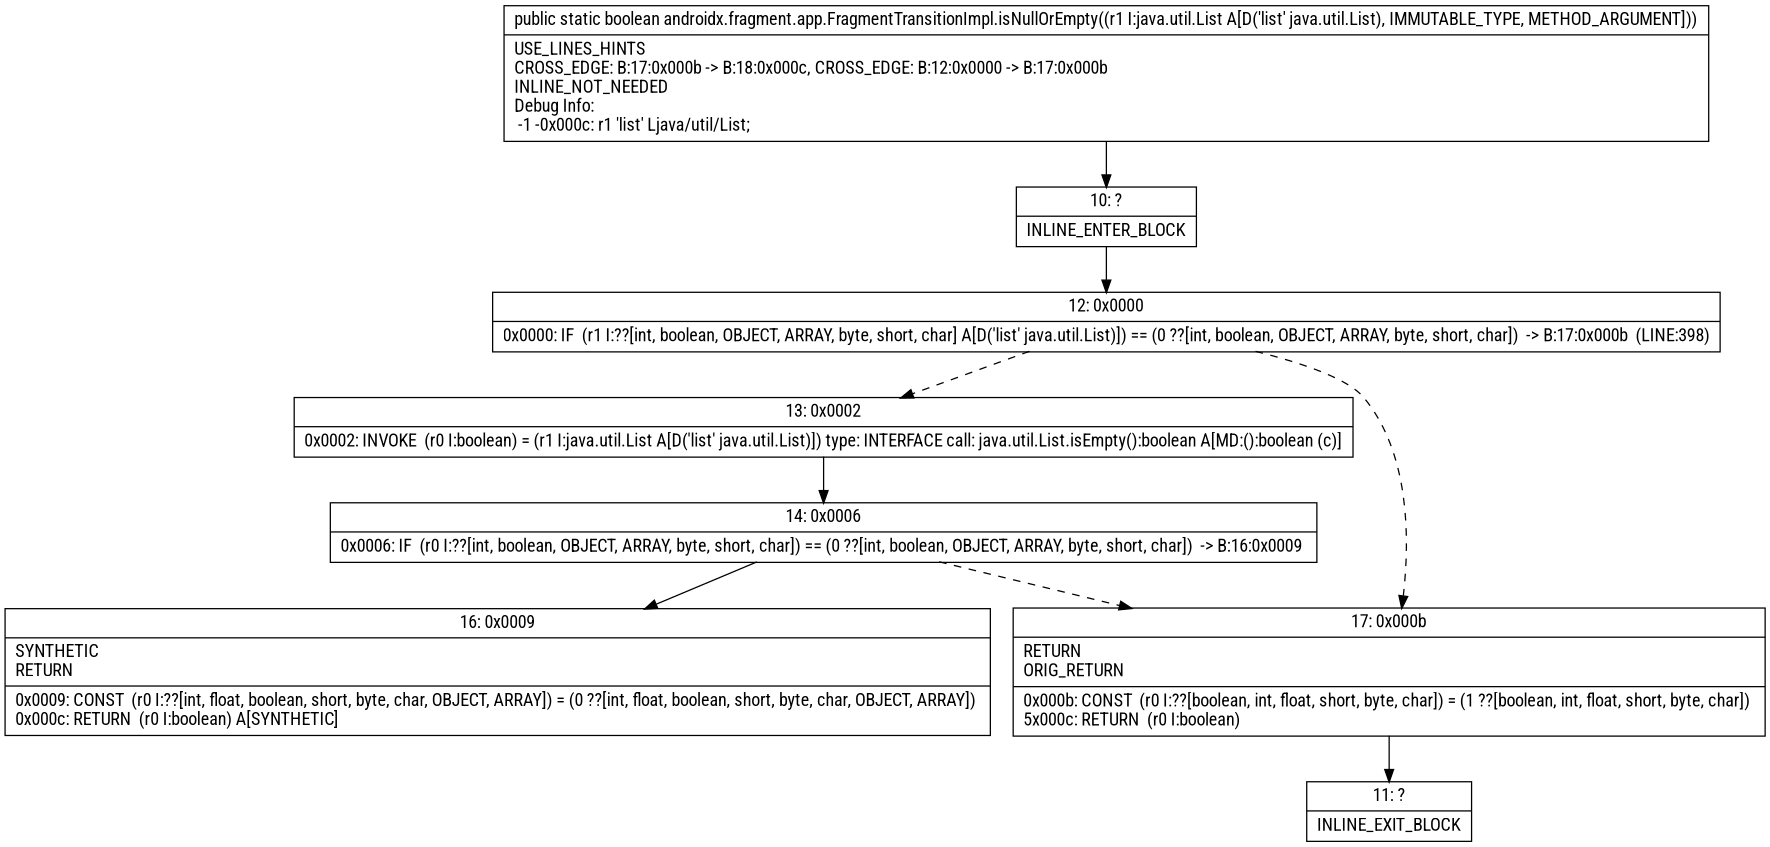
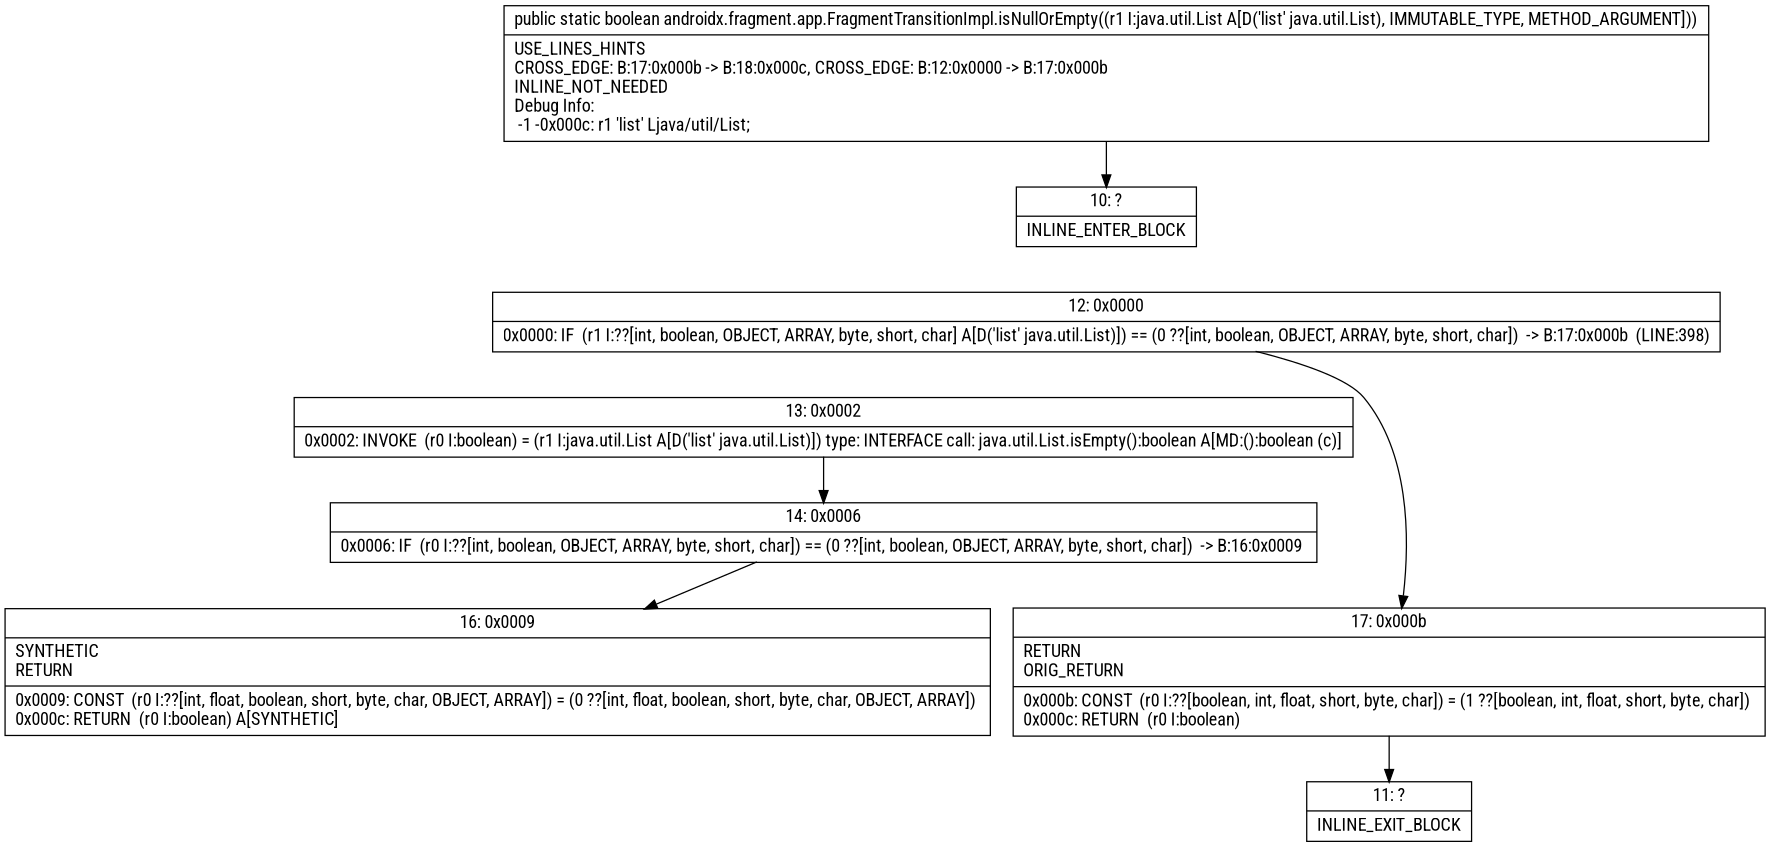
edge "10: ?" -> "12: 0x0000": removed
edge "12: 0x0000" -> "13: 0x0002": removed
edge "12: 0x0000" -> "17: 0x000b": style dashed -> solid
edge "14: 0x0006" -> "17: 0x000b": removed
node "17: 0x000b": text "5x000c: RETURN  (r0 I:boolean)" -> "0x000c: RETURN  (r0 I:boolean)"
